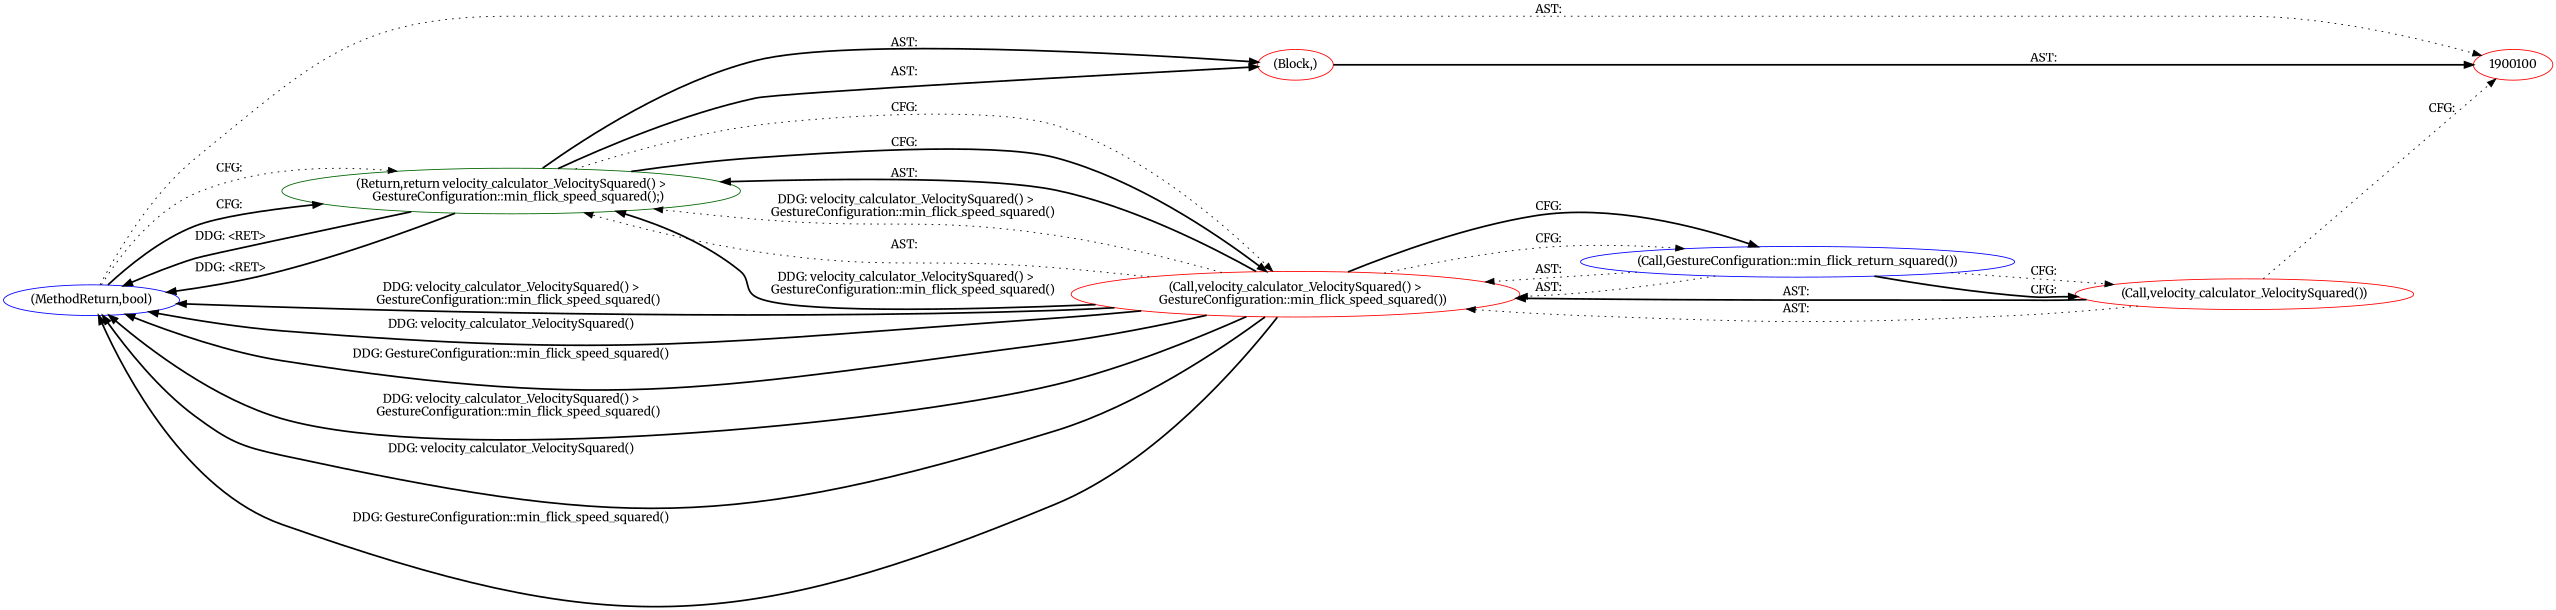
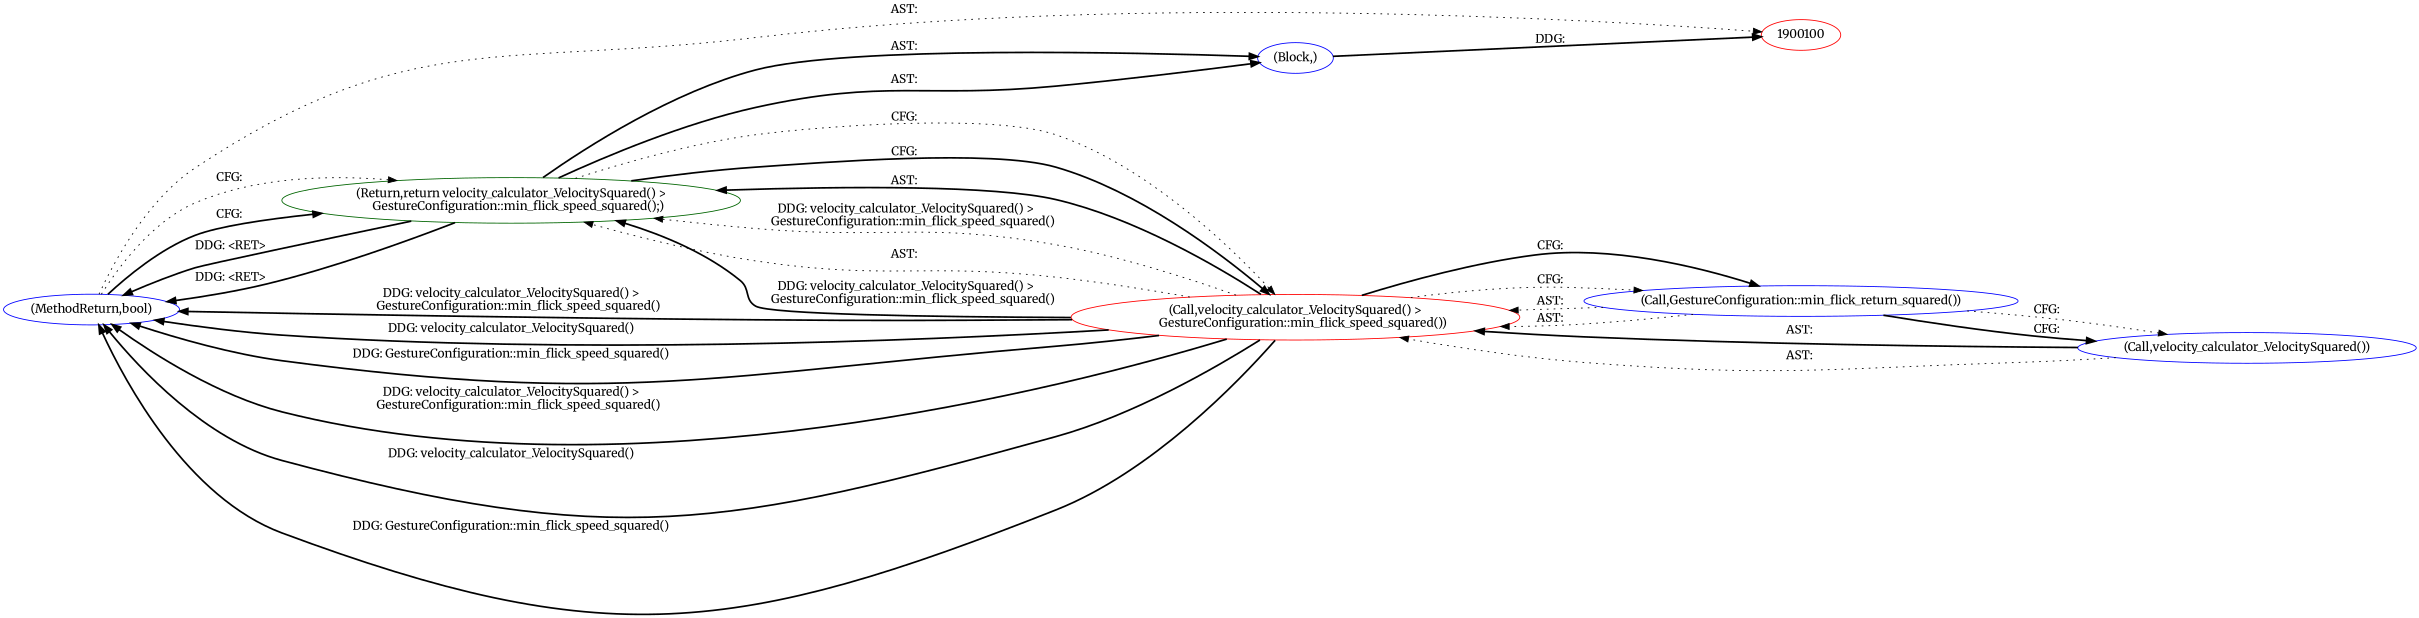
edge "(Block,)" -> "1900100": label "AST: " -> "DDG: "
node "(Block,)": color red -> blue
edge "(Call,velocity_calculator_.VelocitySquared())" -> "1900100": removed, label "CFG:"
node "(Call,velocity_calculator_.VelocitySquared())": color red -> blue
